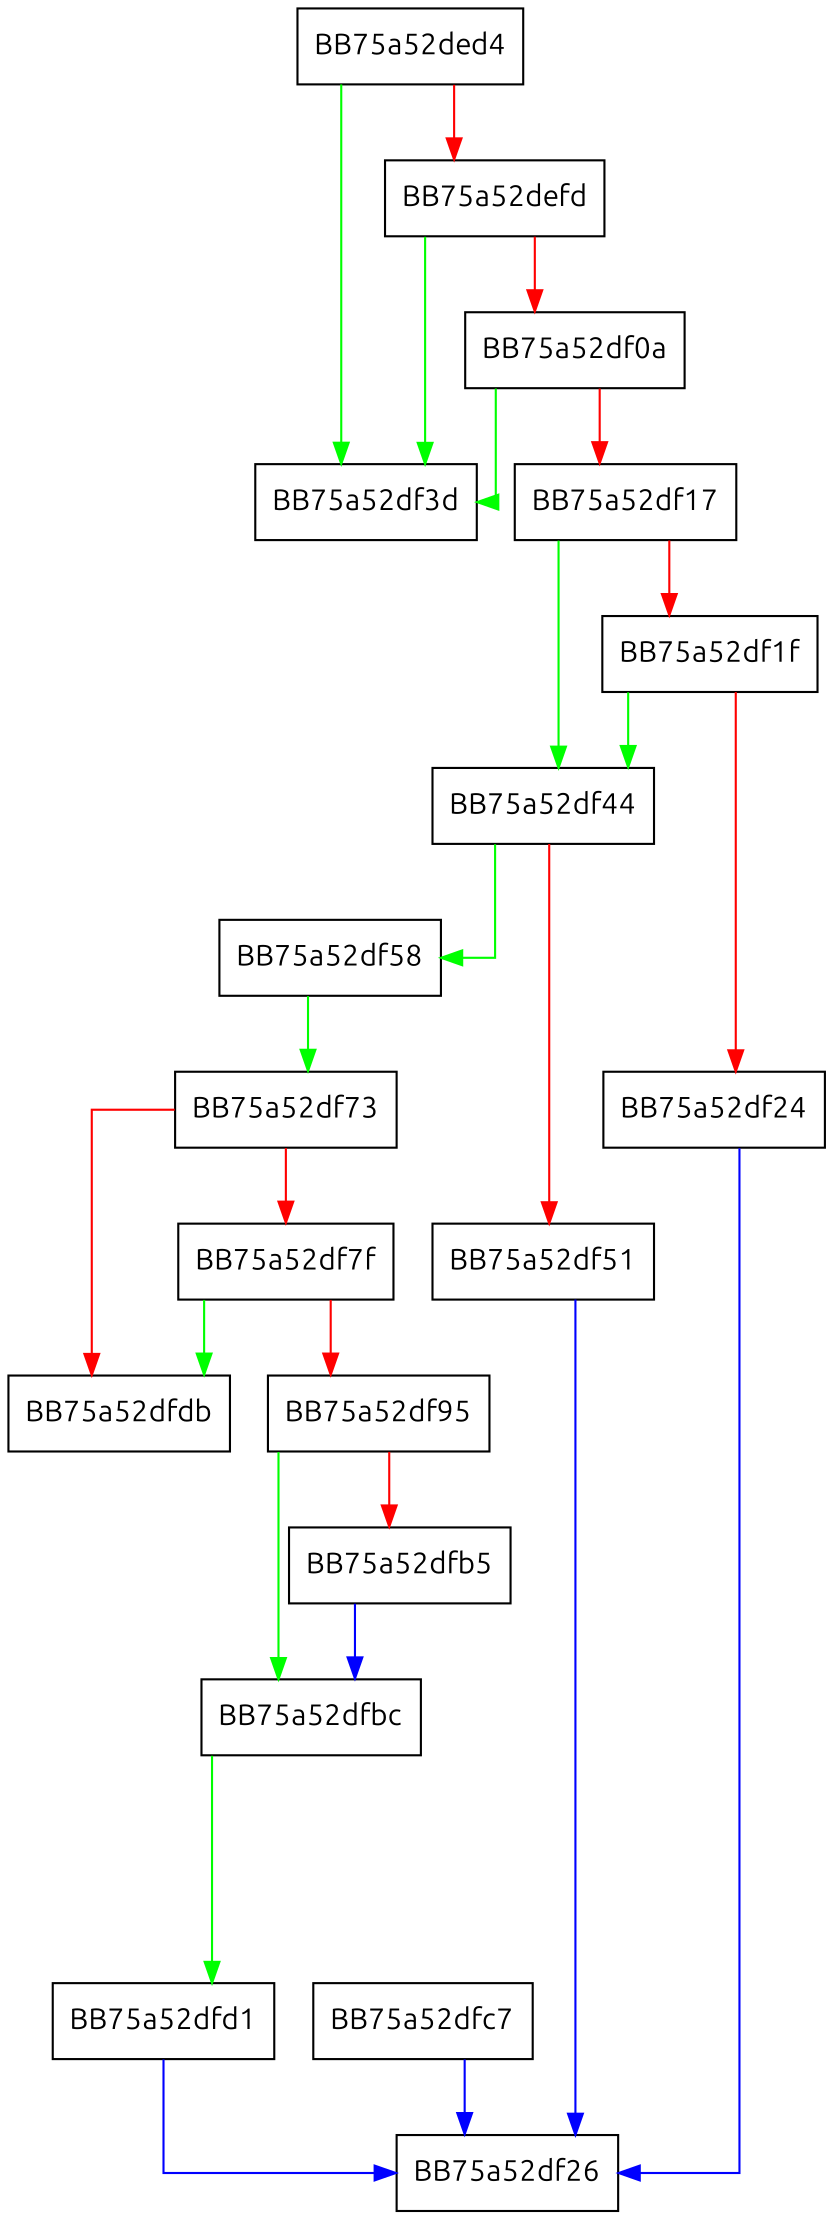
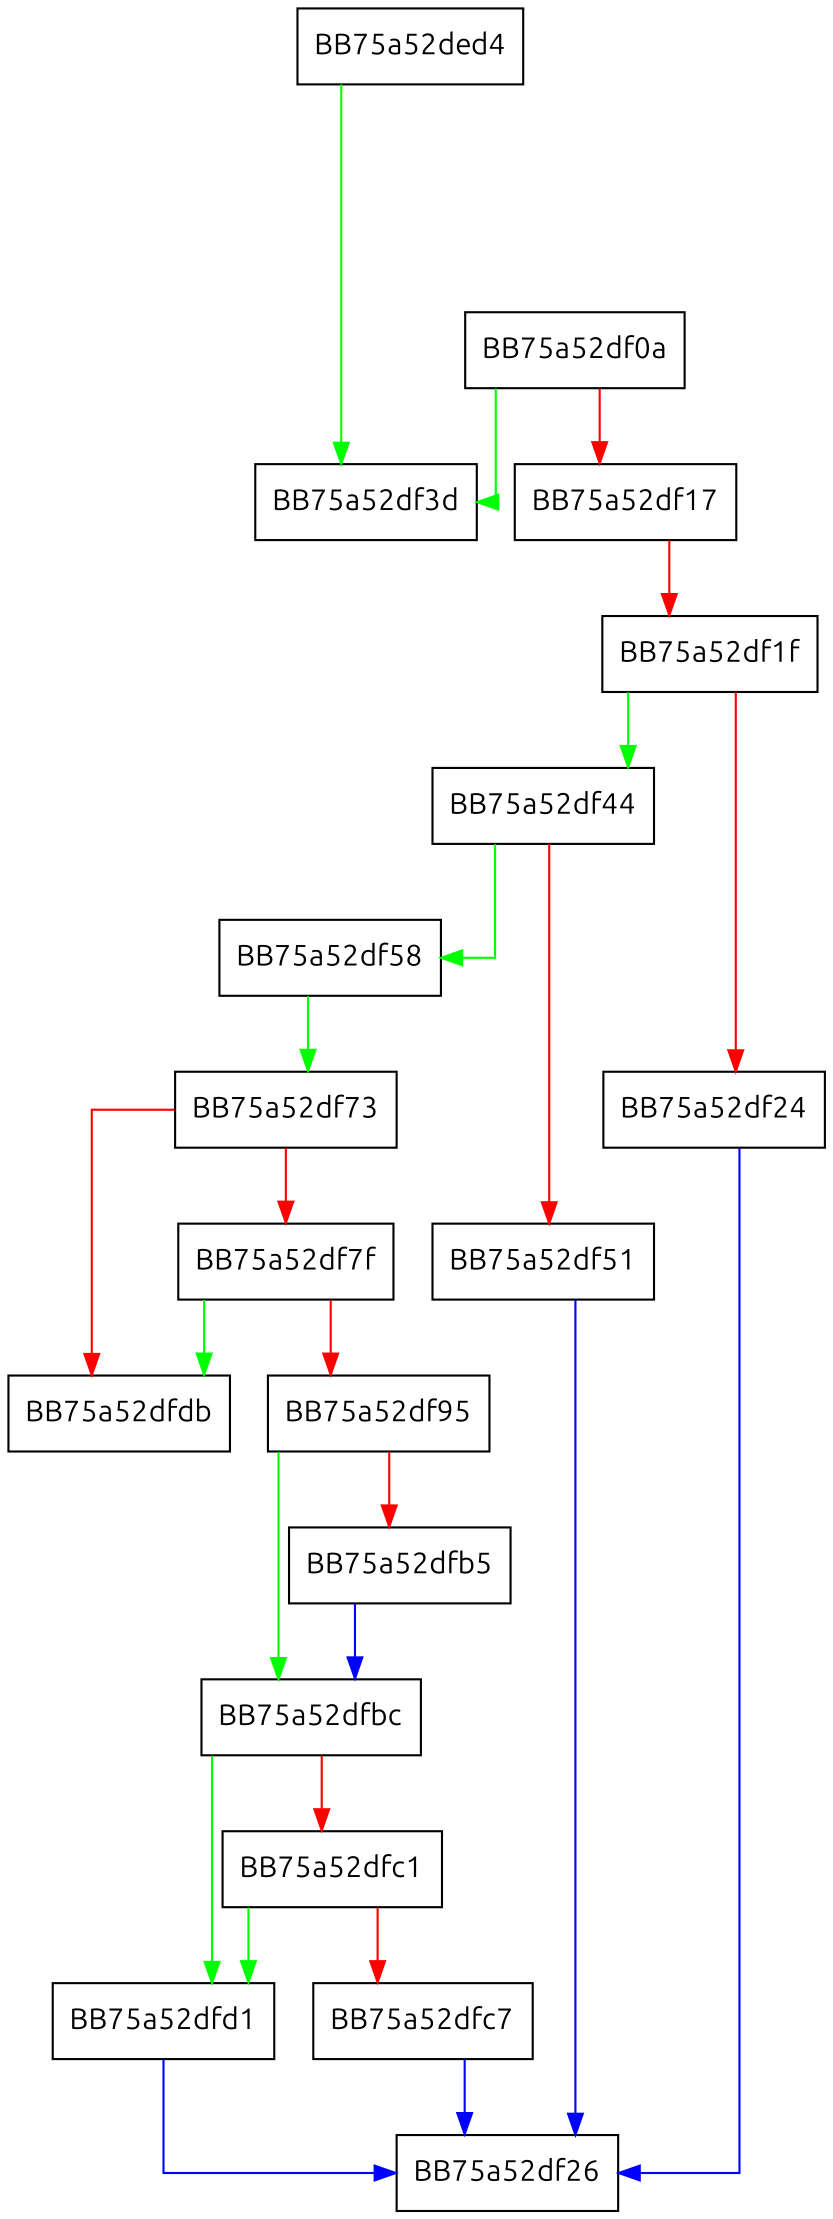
node "BB75a52defd": removed
edge "BB75a52df17" -> "BB75a52df44": removed
node "BB75a52dfc1": added
